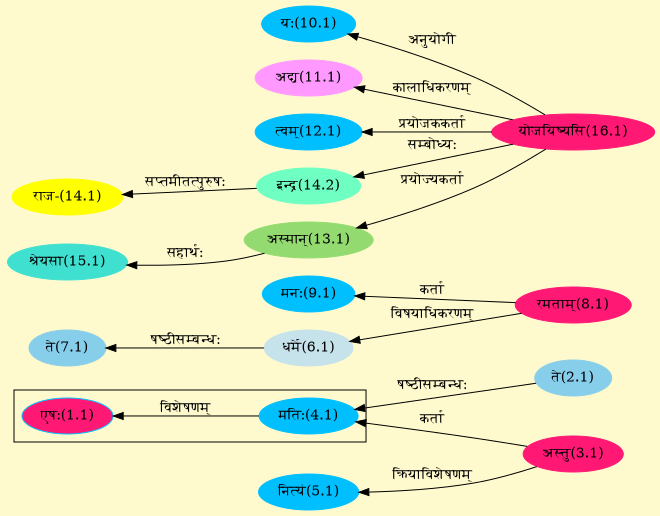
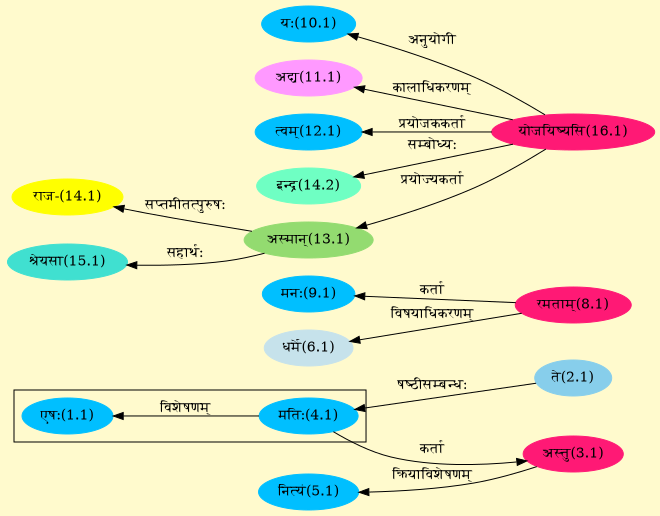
edge "इन्द्र(14.2)" -> "राज-(14.1)": now "अस्मान्(13.1)" -> "राज-(14.1)"
node "ते(7.1)": removed
node "एषः(1.1)": fillcolor #ff1975 -> #00bfff
edge "अस्तु(3.1)" -> "मतिः(4.1)": reversed
